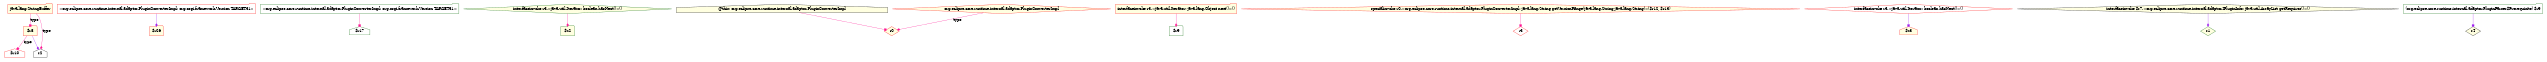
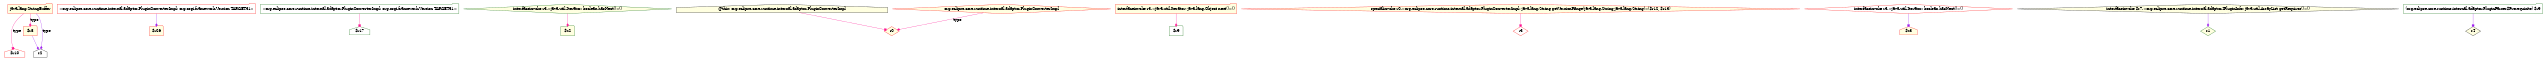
edge "java.lang.StringBuffer" -> "$r8": arrowhead box -> diamond
edge "java.lang.StringBuffer" -> "r2": color deeppink -> purple
edge "$r8" -> "$r10": now "java.lang.StringBuffer" -> "$r10"
